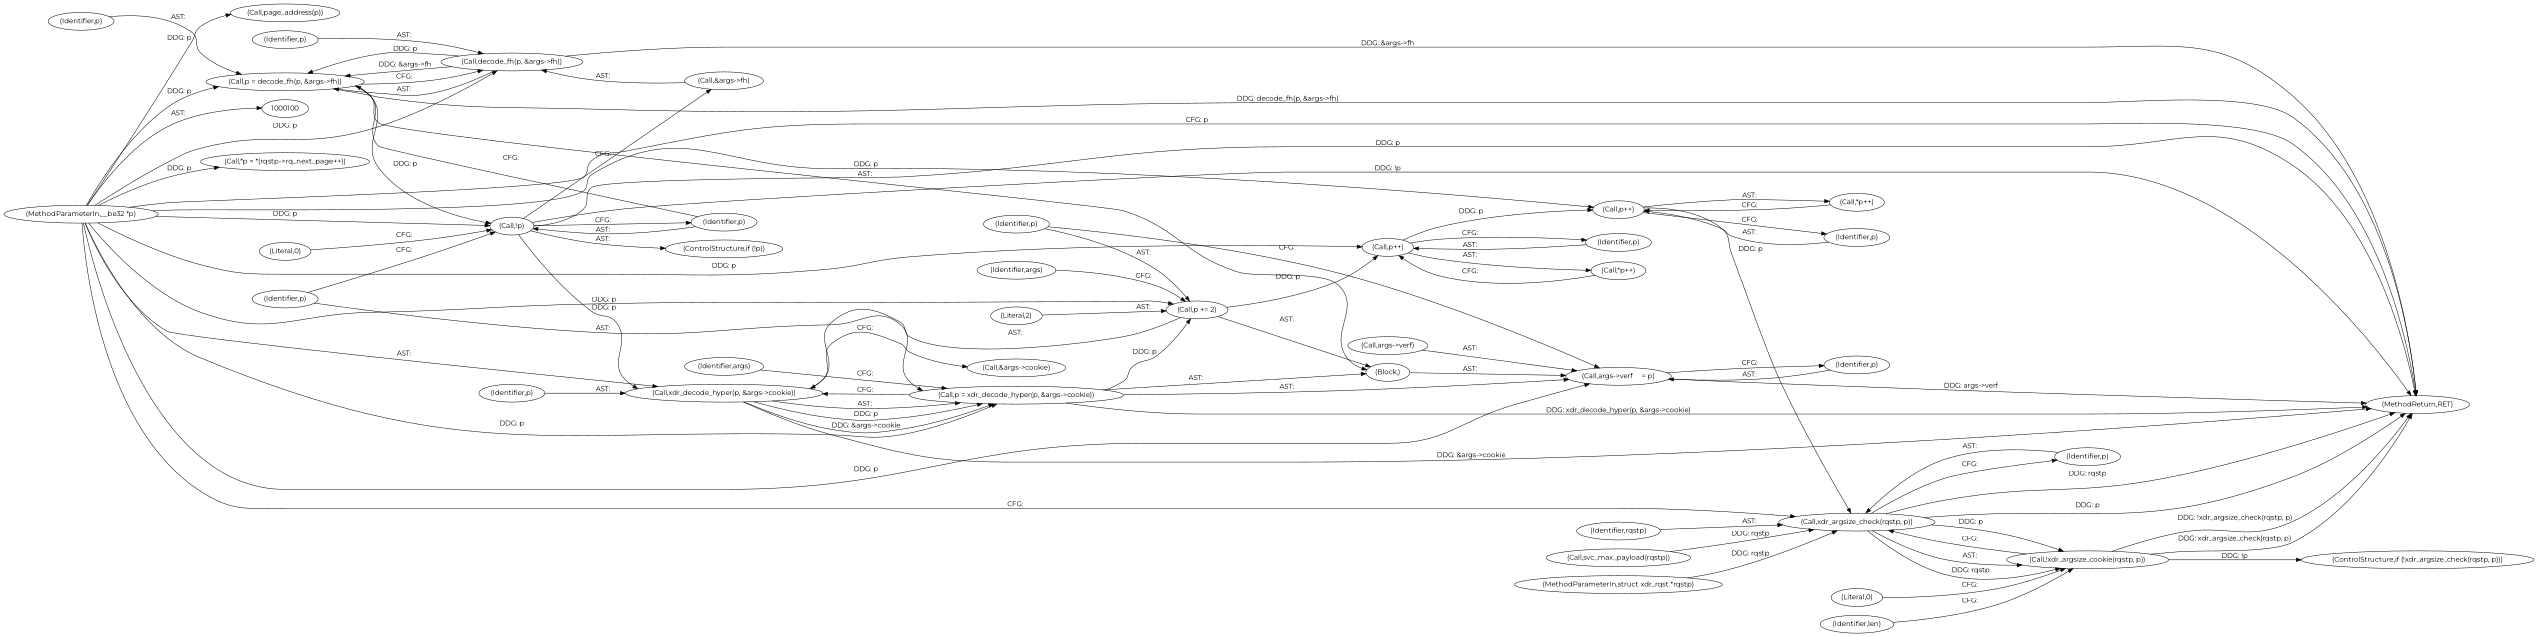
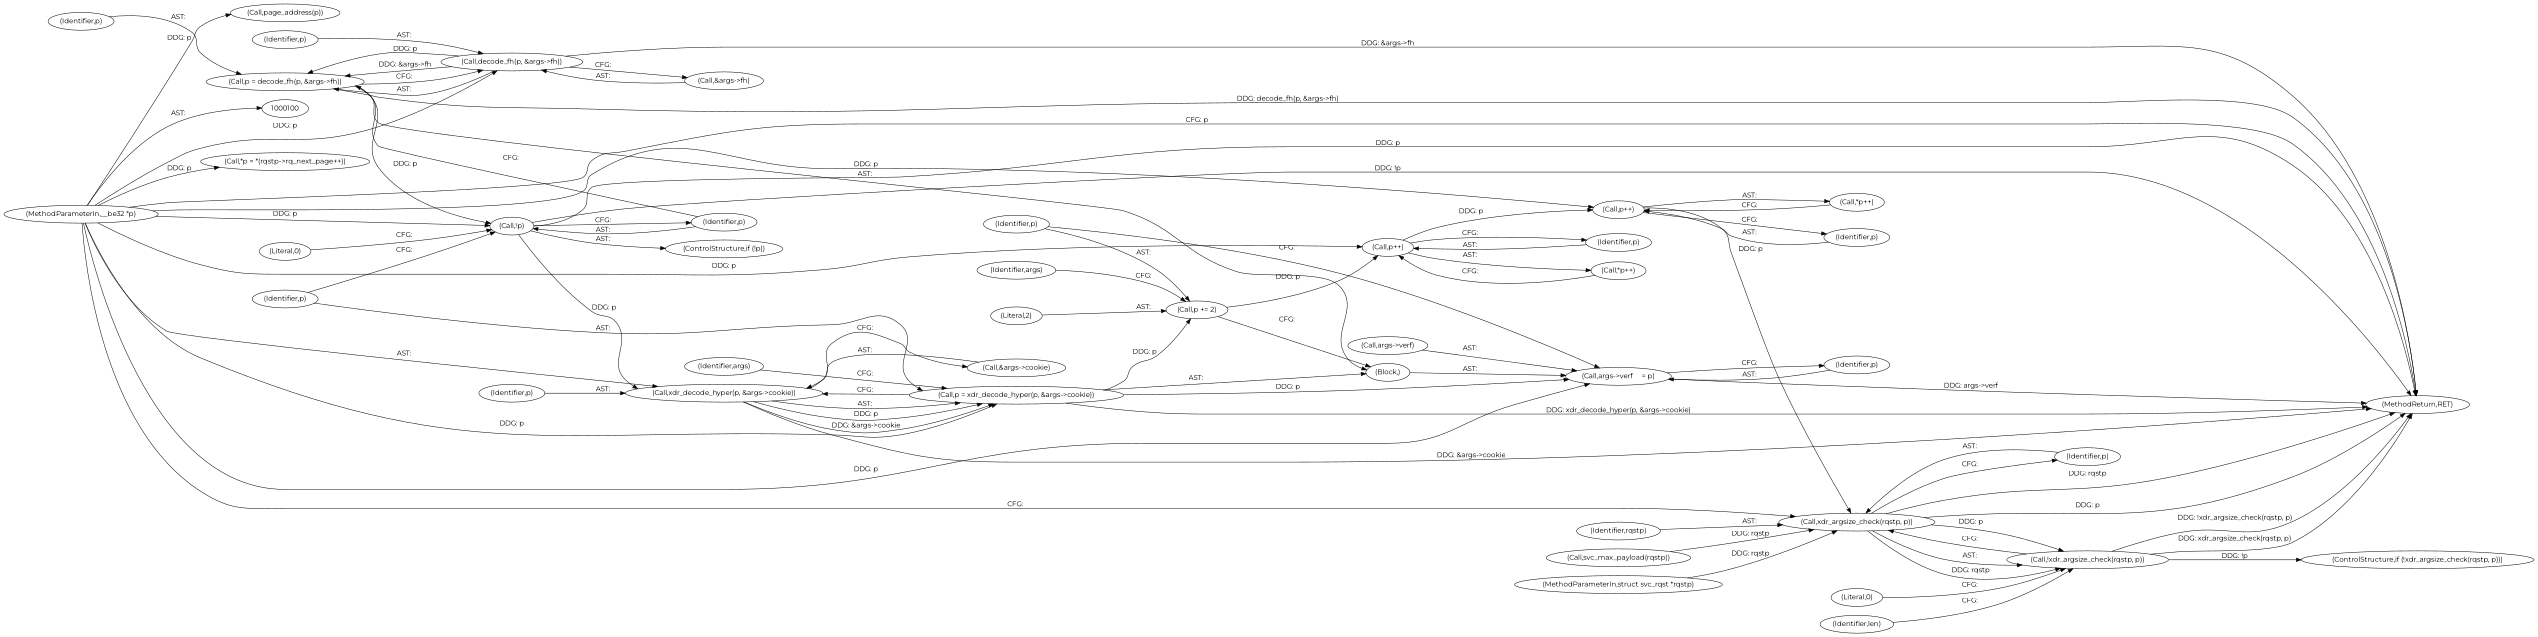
edge "(MethodParameterIn,__be32 *p)" -> "(Call,p = decode_fh(p, &args->fh))": removed, label "DDG: p"
edge "(Call,!p)" -> "(Call,&args->fh)": now "(Call,decode_fh(p, &args->fh))" -> "(Call,&args->fh)"
edge "(MethodParameterIn,__be32 *p)" -> "(Call,p += 2)": removed, label "DDG: p"
edge "(Call,p += 2)" -> "(Block,)": label "AST: " -> "CFG: "
edge "(Call,p += 2)" -> "(Call,xdr_decode_hyper(p, &args->cookie))": now "(Call,&args->cookie)" -> "(Call,xdr_decode_hyper(p, &args->cookie))"
edge "(Call,p = xdr_decode_hyper(p, &args->cookie))" -> "(Call,args->verf     = p)": label "AST: " -> "DDG: p"
node "(Call,!xdr_argsize_cookie(rqstp, p))": label "(Call,!xdr_argsize_cookie(rqstp, p))" -> "(Call,!xdr_argsize_check(rqstp, p))"
node "(MethodParameterIn,struct xdr_rqst *rqstp)": label "(MethodParameterIn,struct xdr_rqst *rqstp)" -> "(MethodParameterIn,struct svc_rqst *rqstp)"
